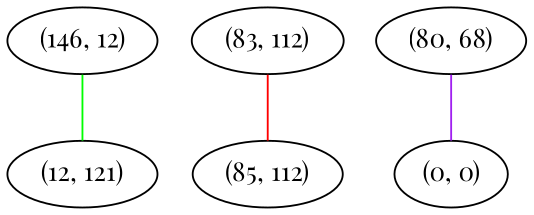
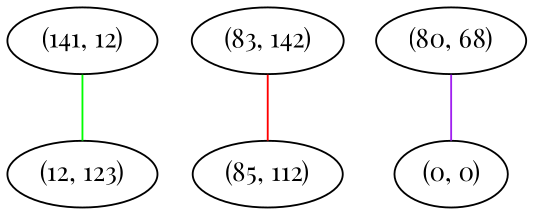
node "(146, 12)": label "(146, 12)" -> "(141, 12)"
node "(83, 112)": label "(83, 112)" -> "(83, 142)"
node "(12, 121)": label "(12, 121)" -> "(12, 123)"
